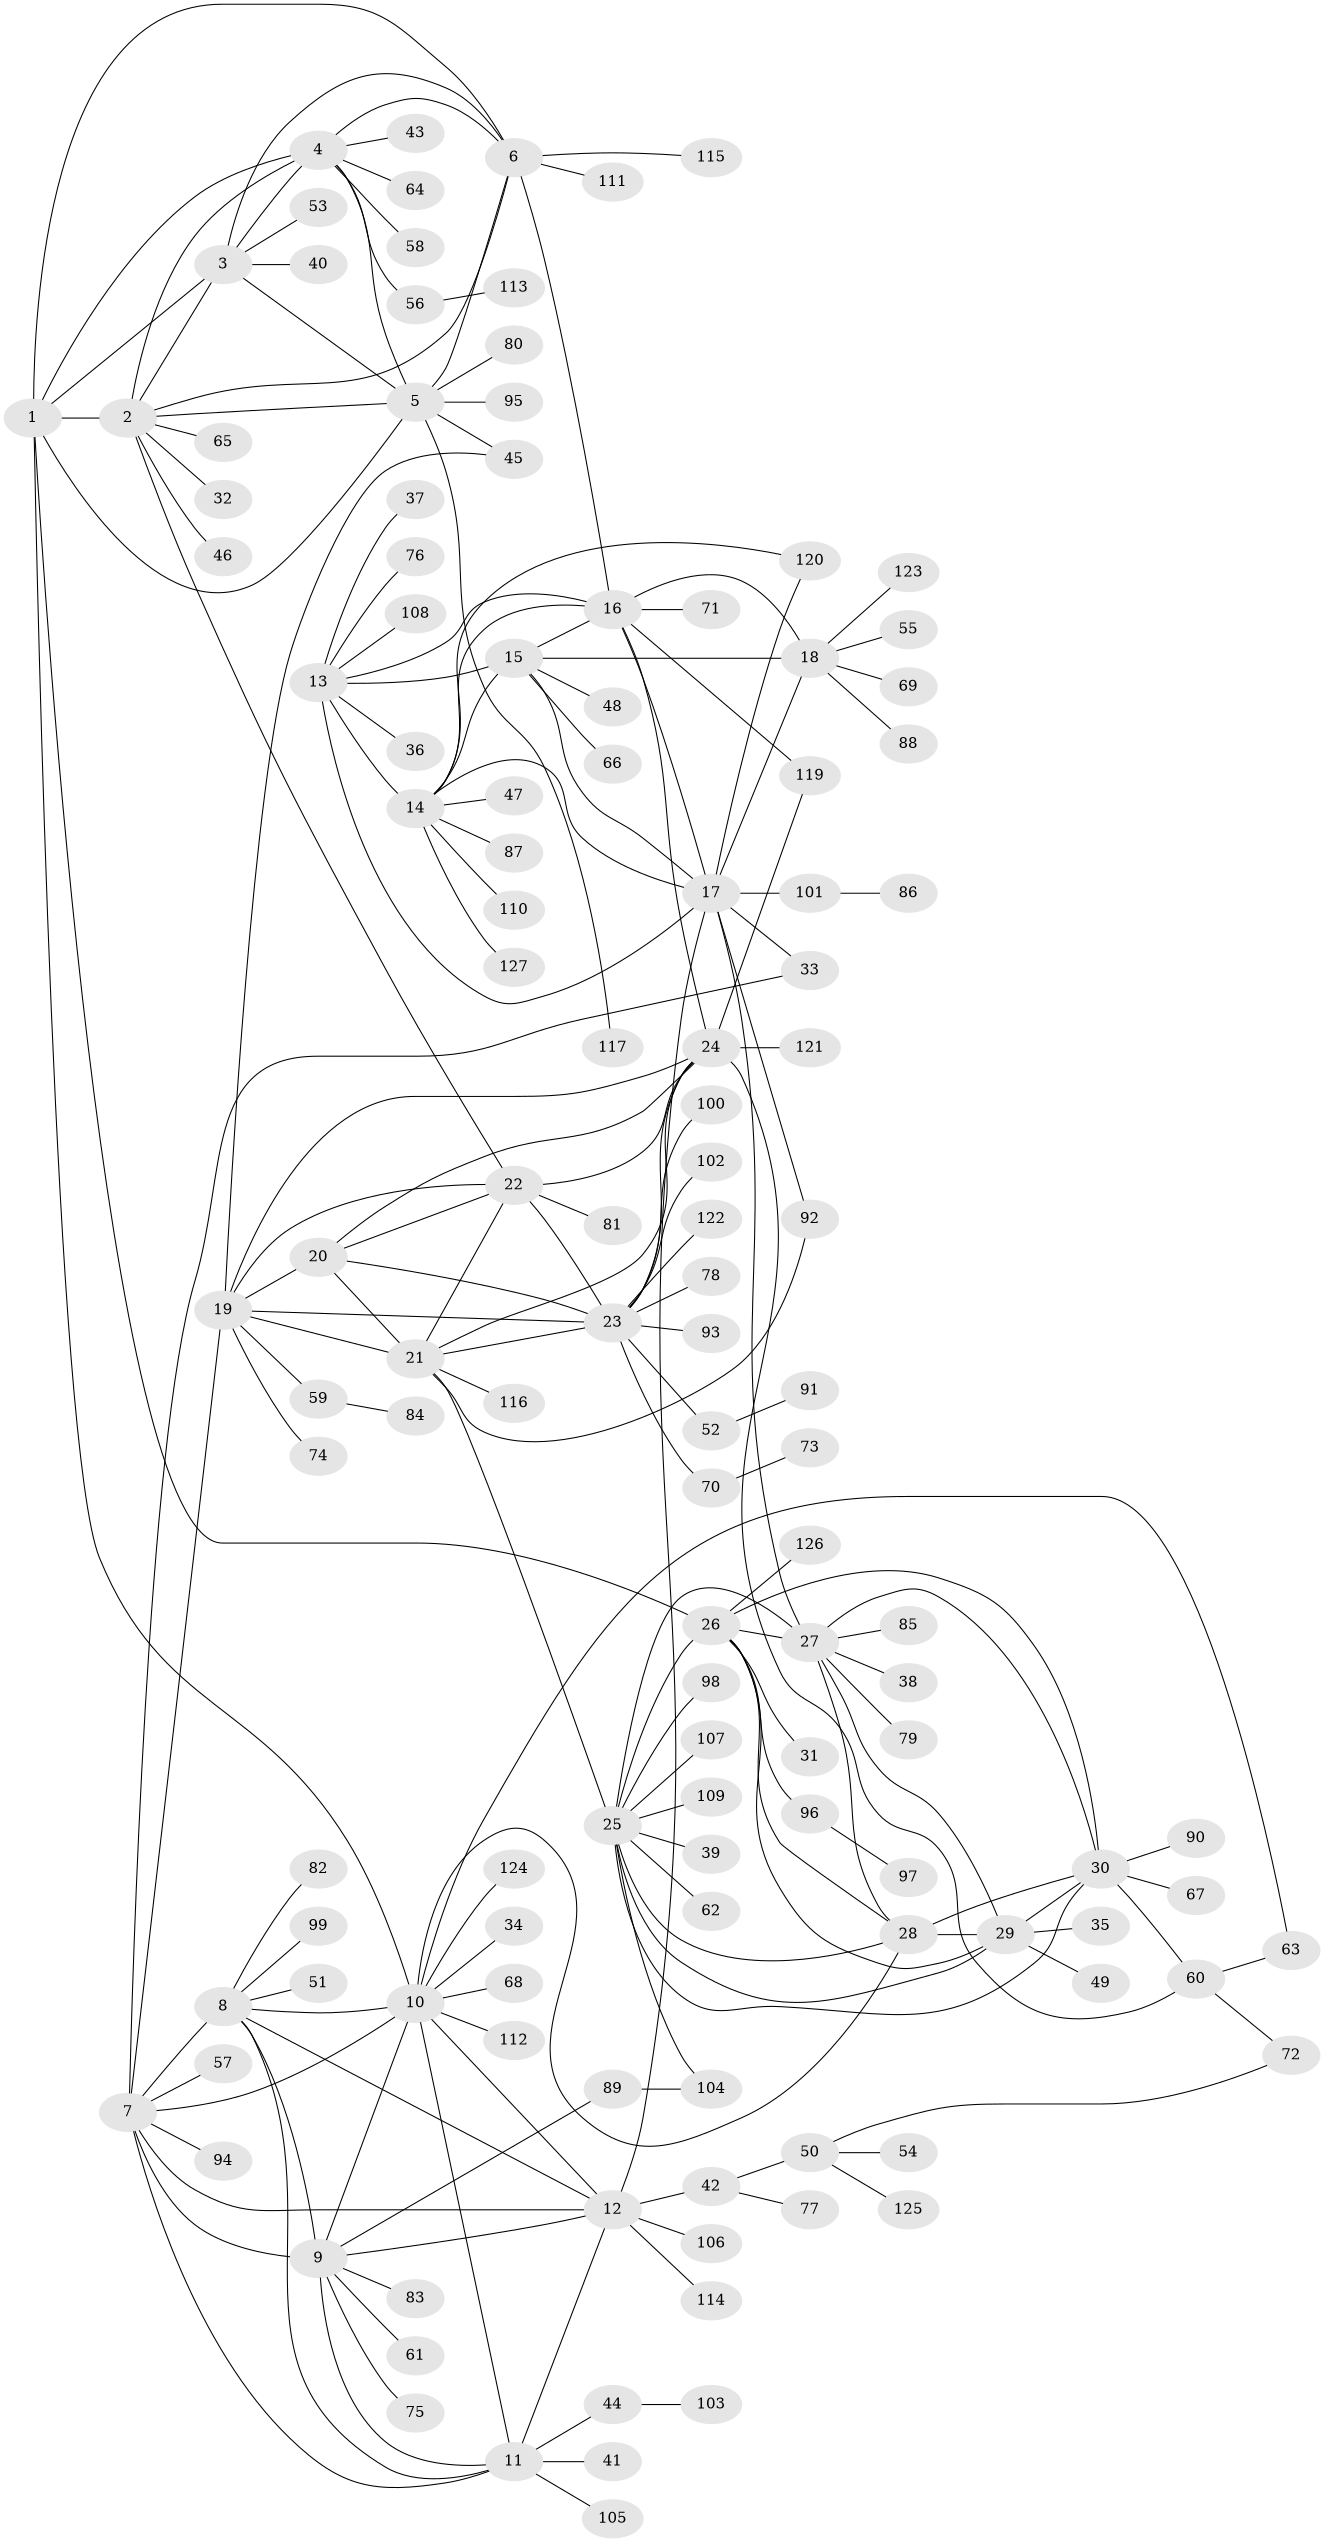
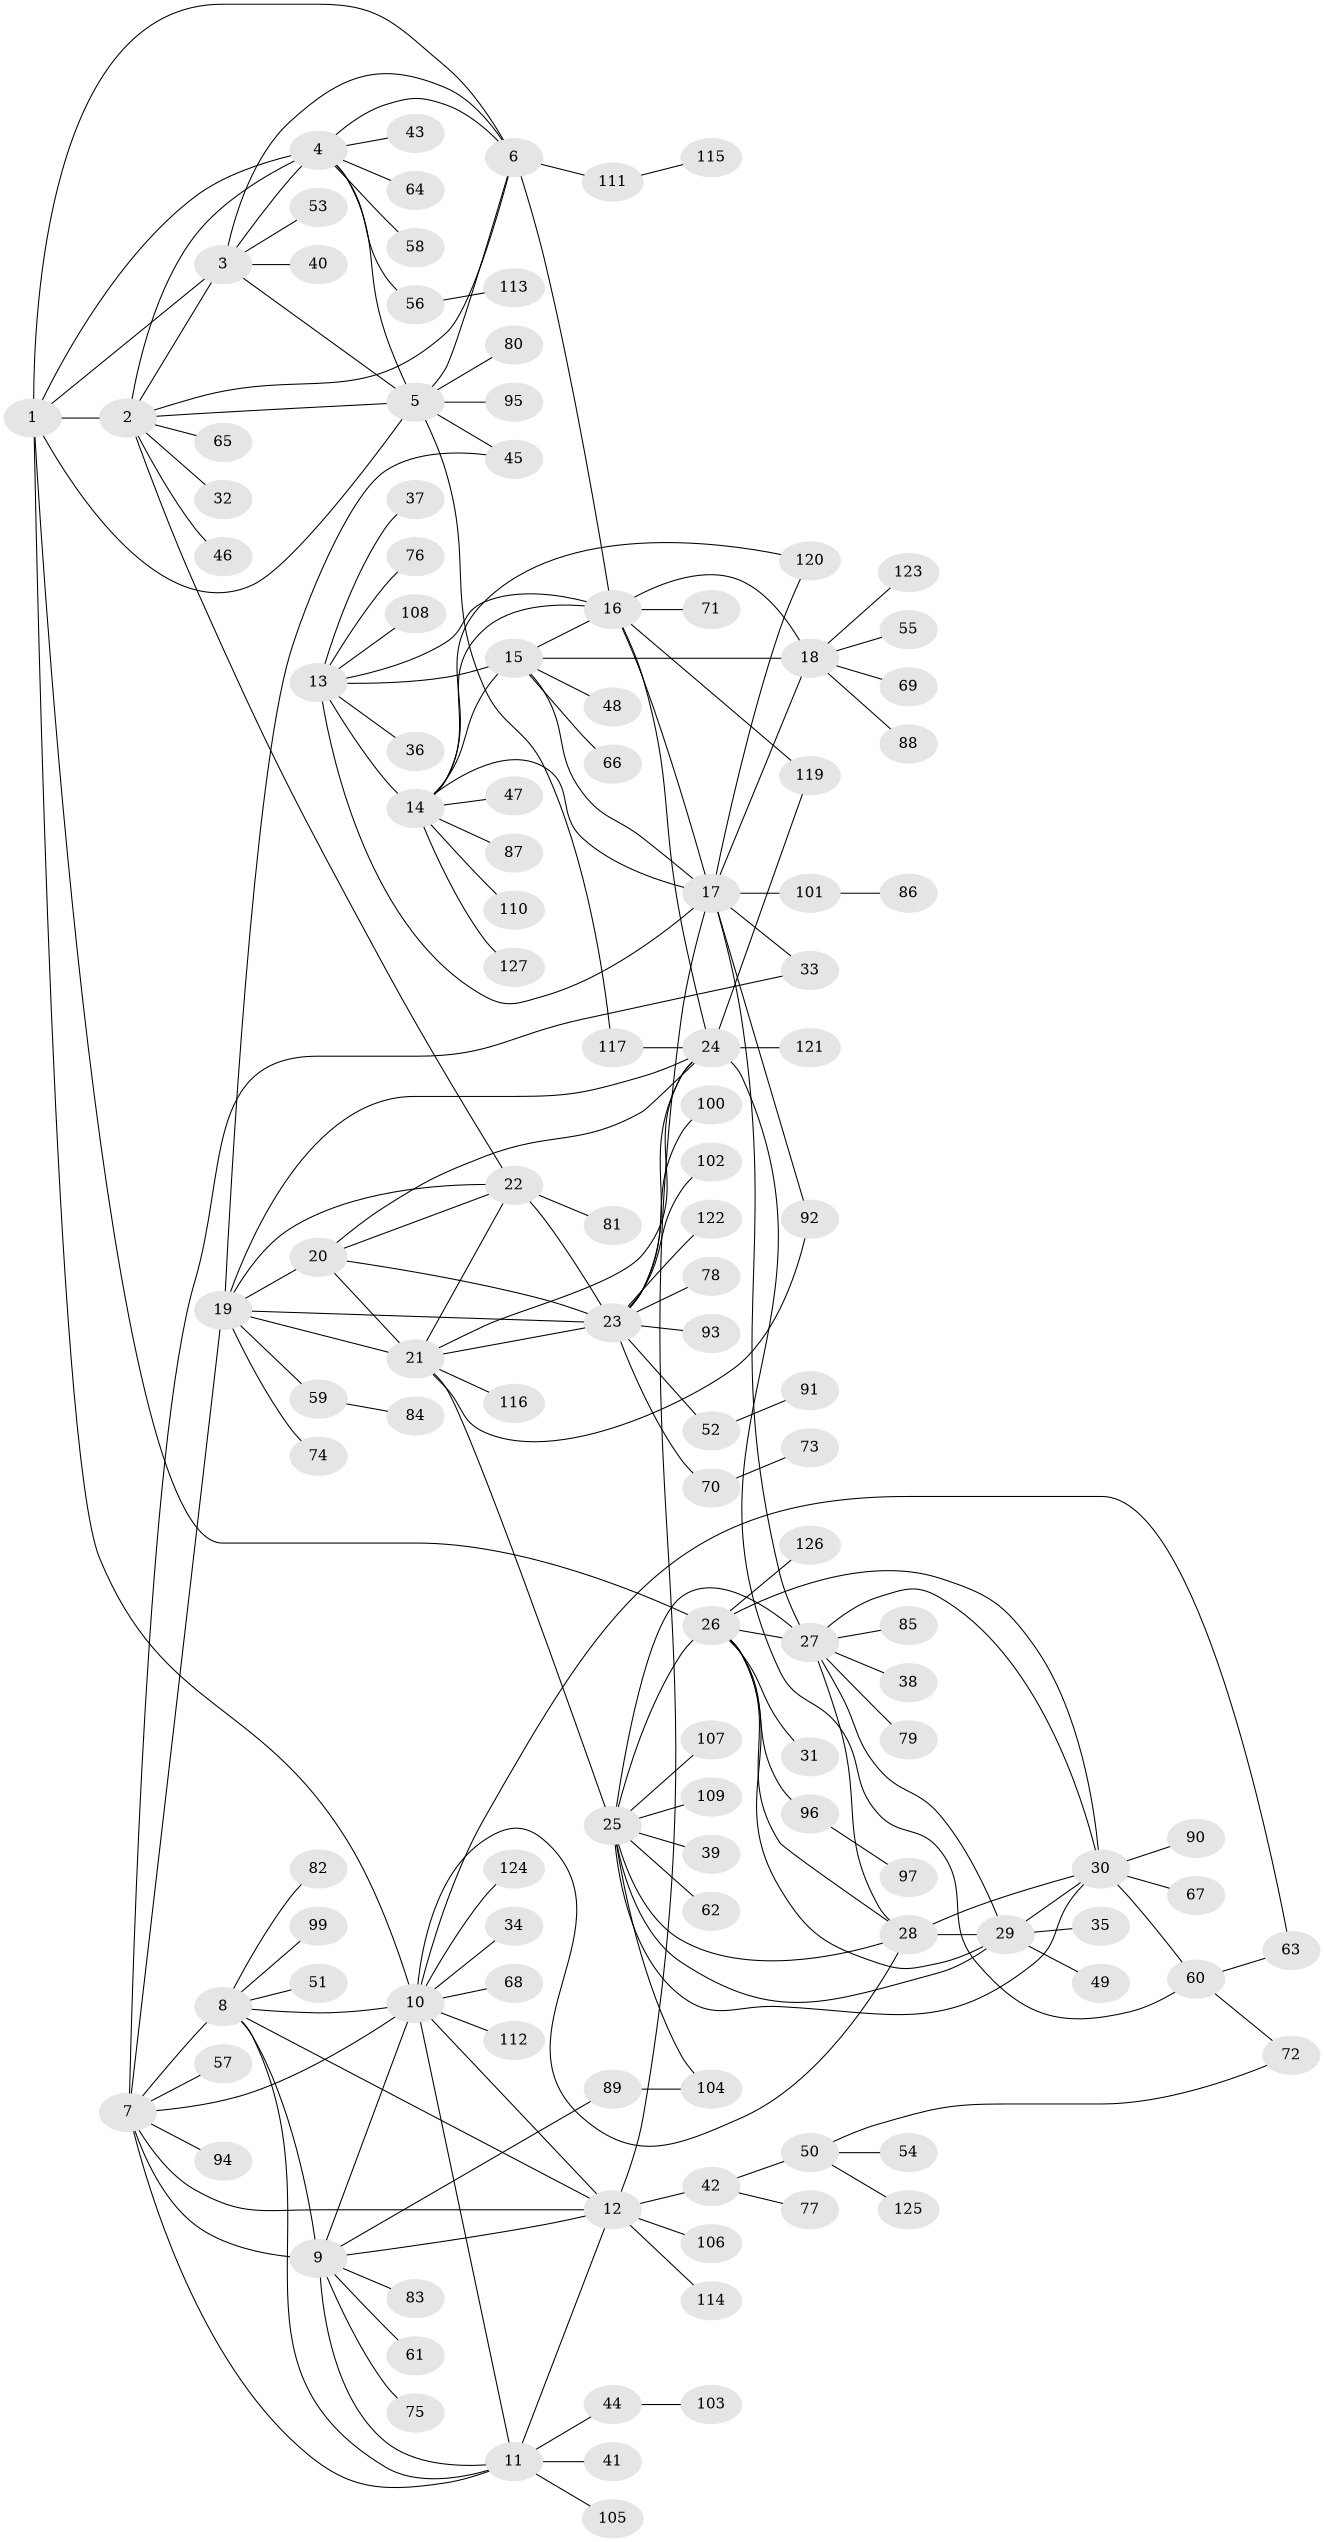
edge "6" -- "115": now "111" -- "115"
edge "24" -- "22": now "24" -- "117"
node "98": removed
